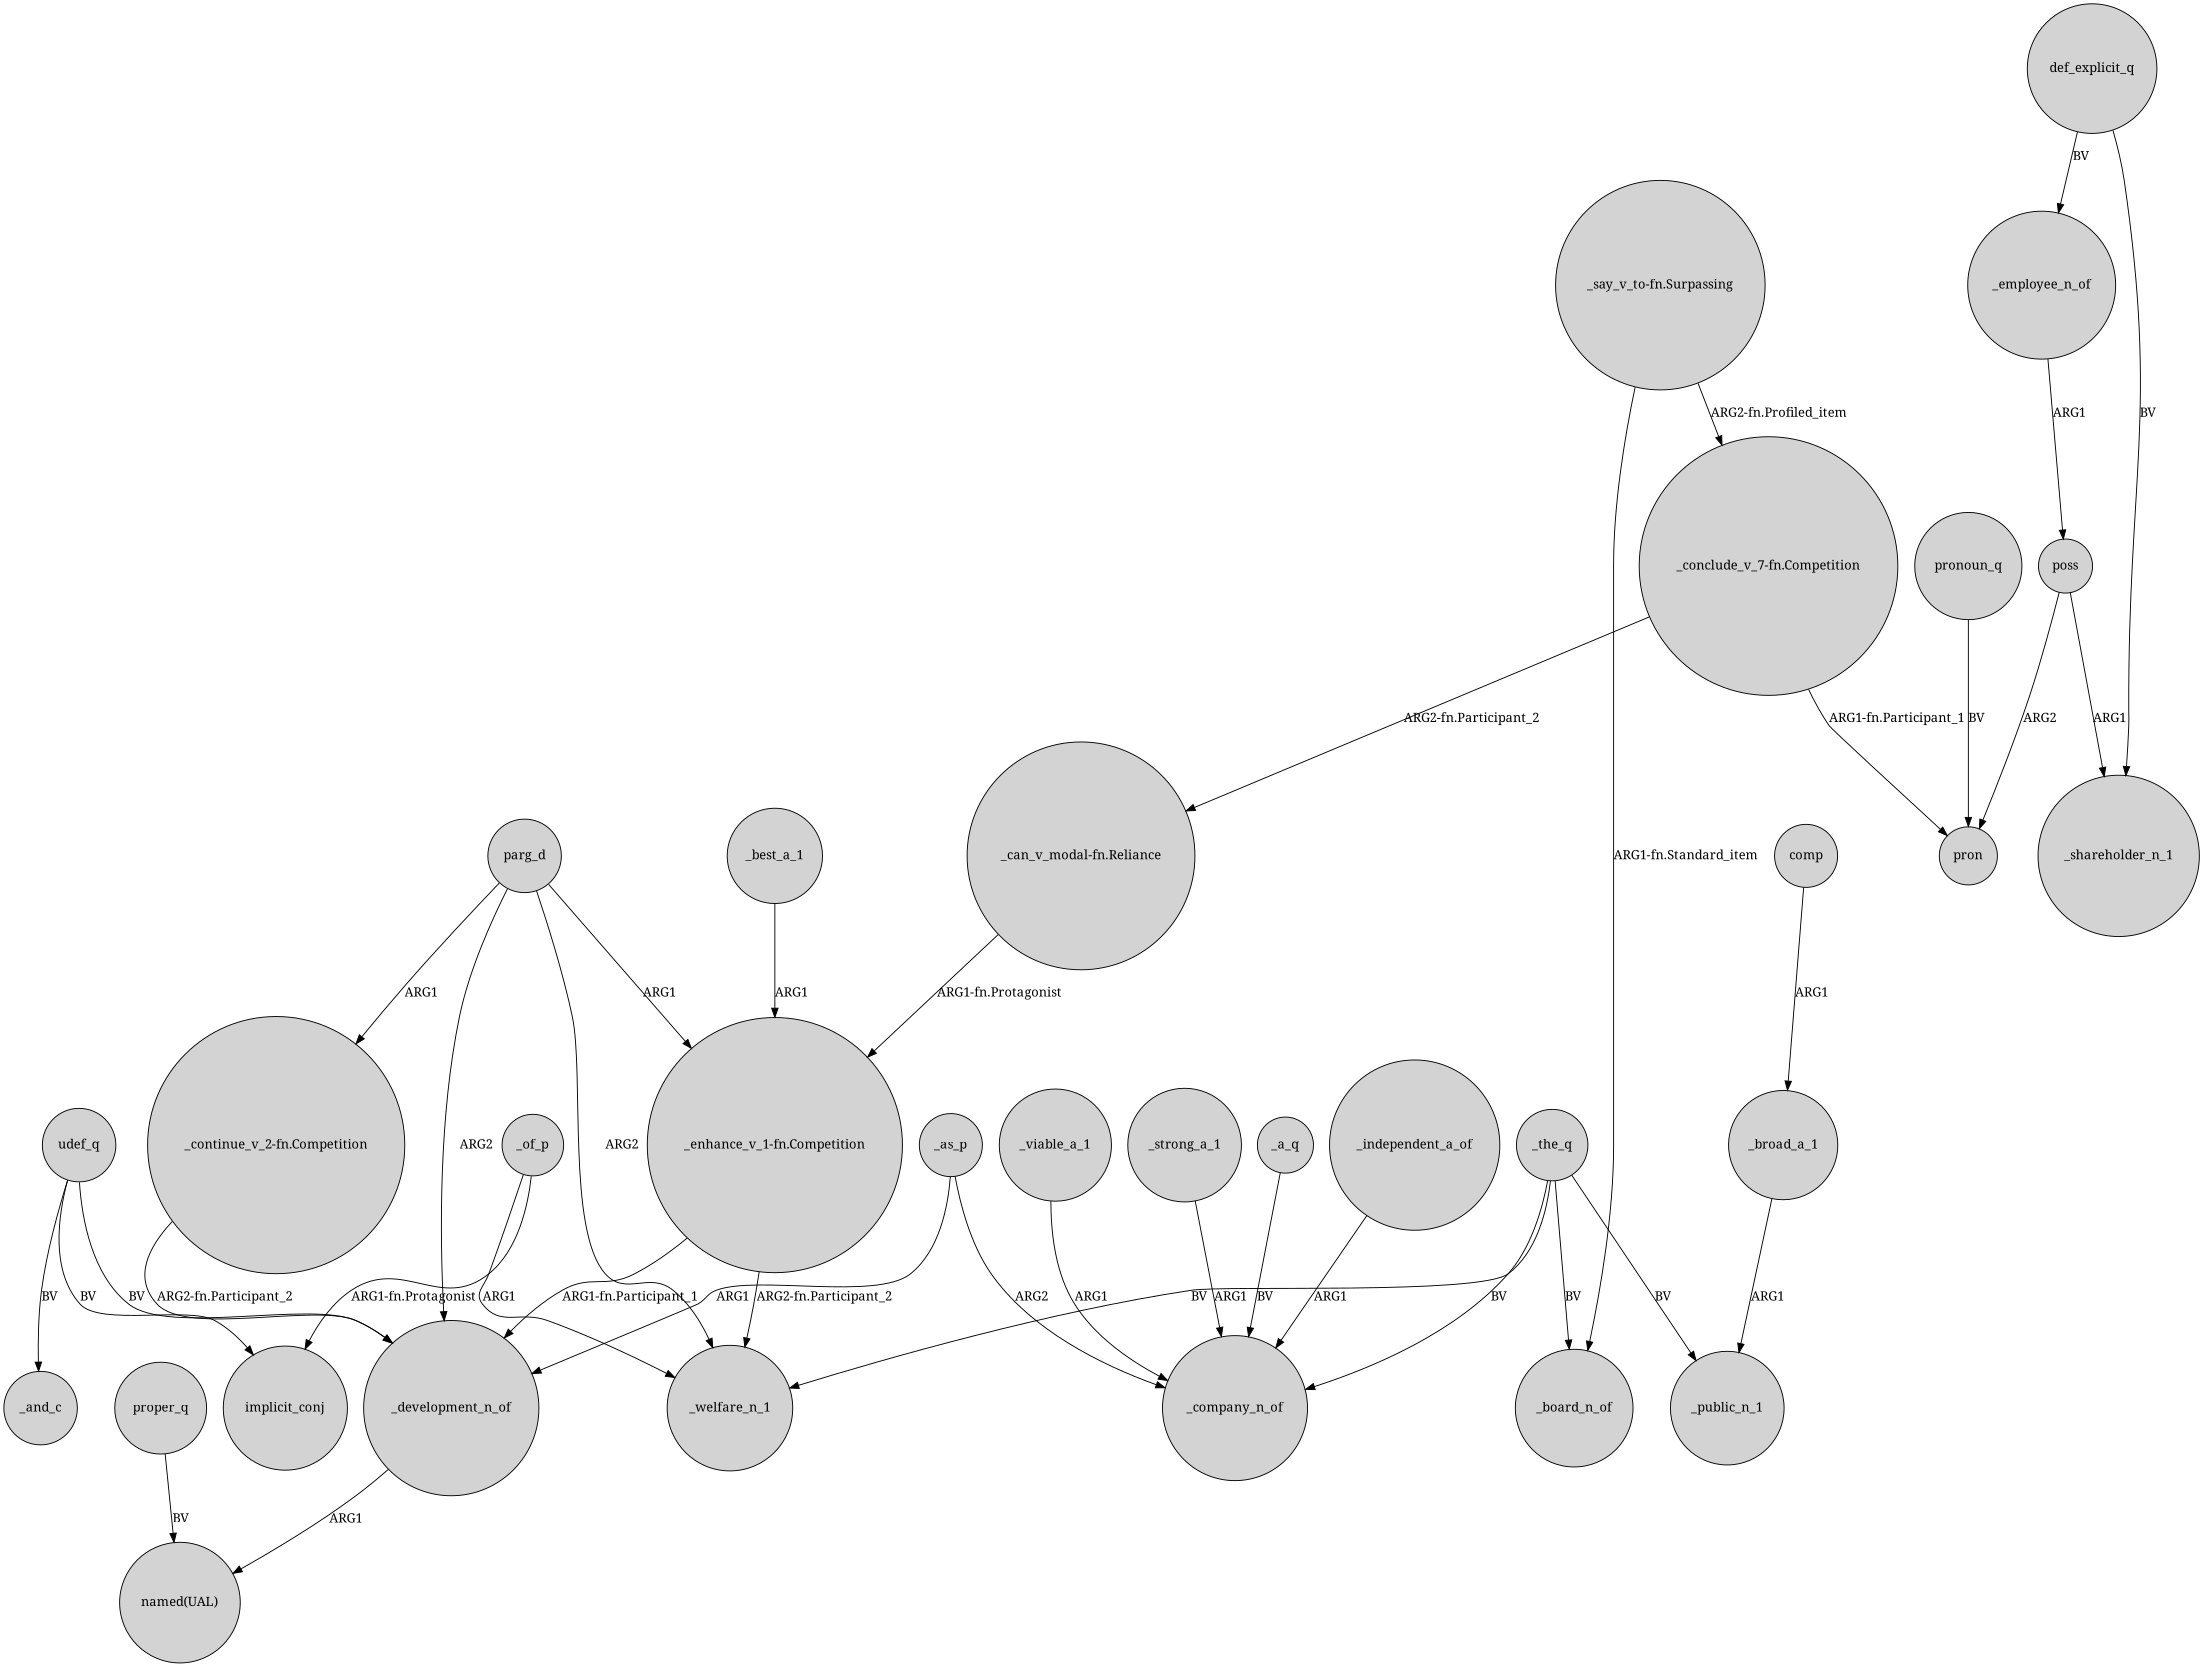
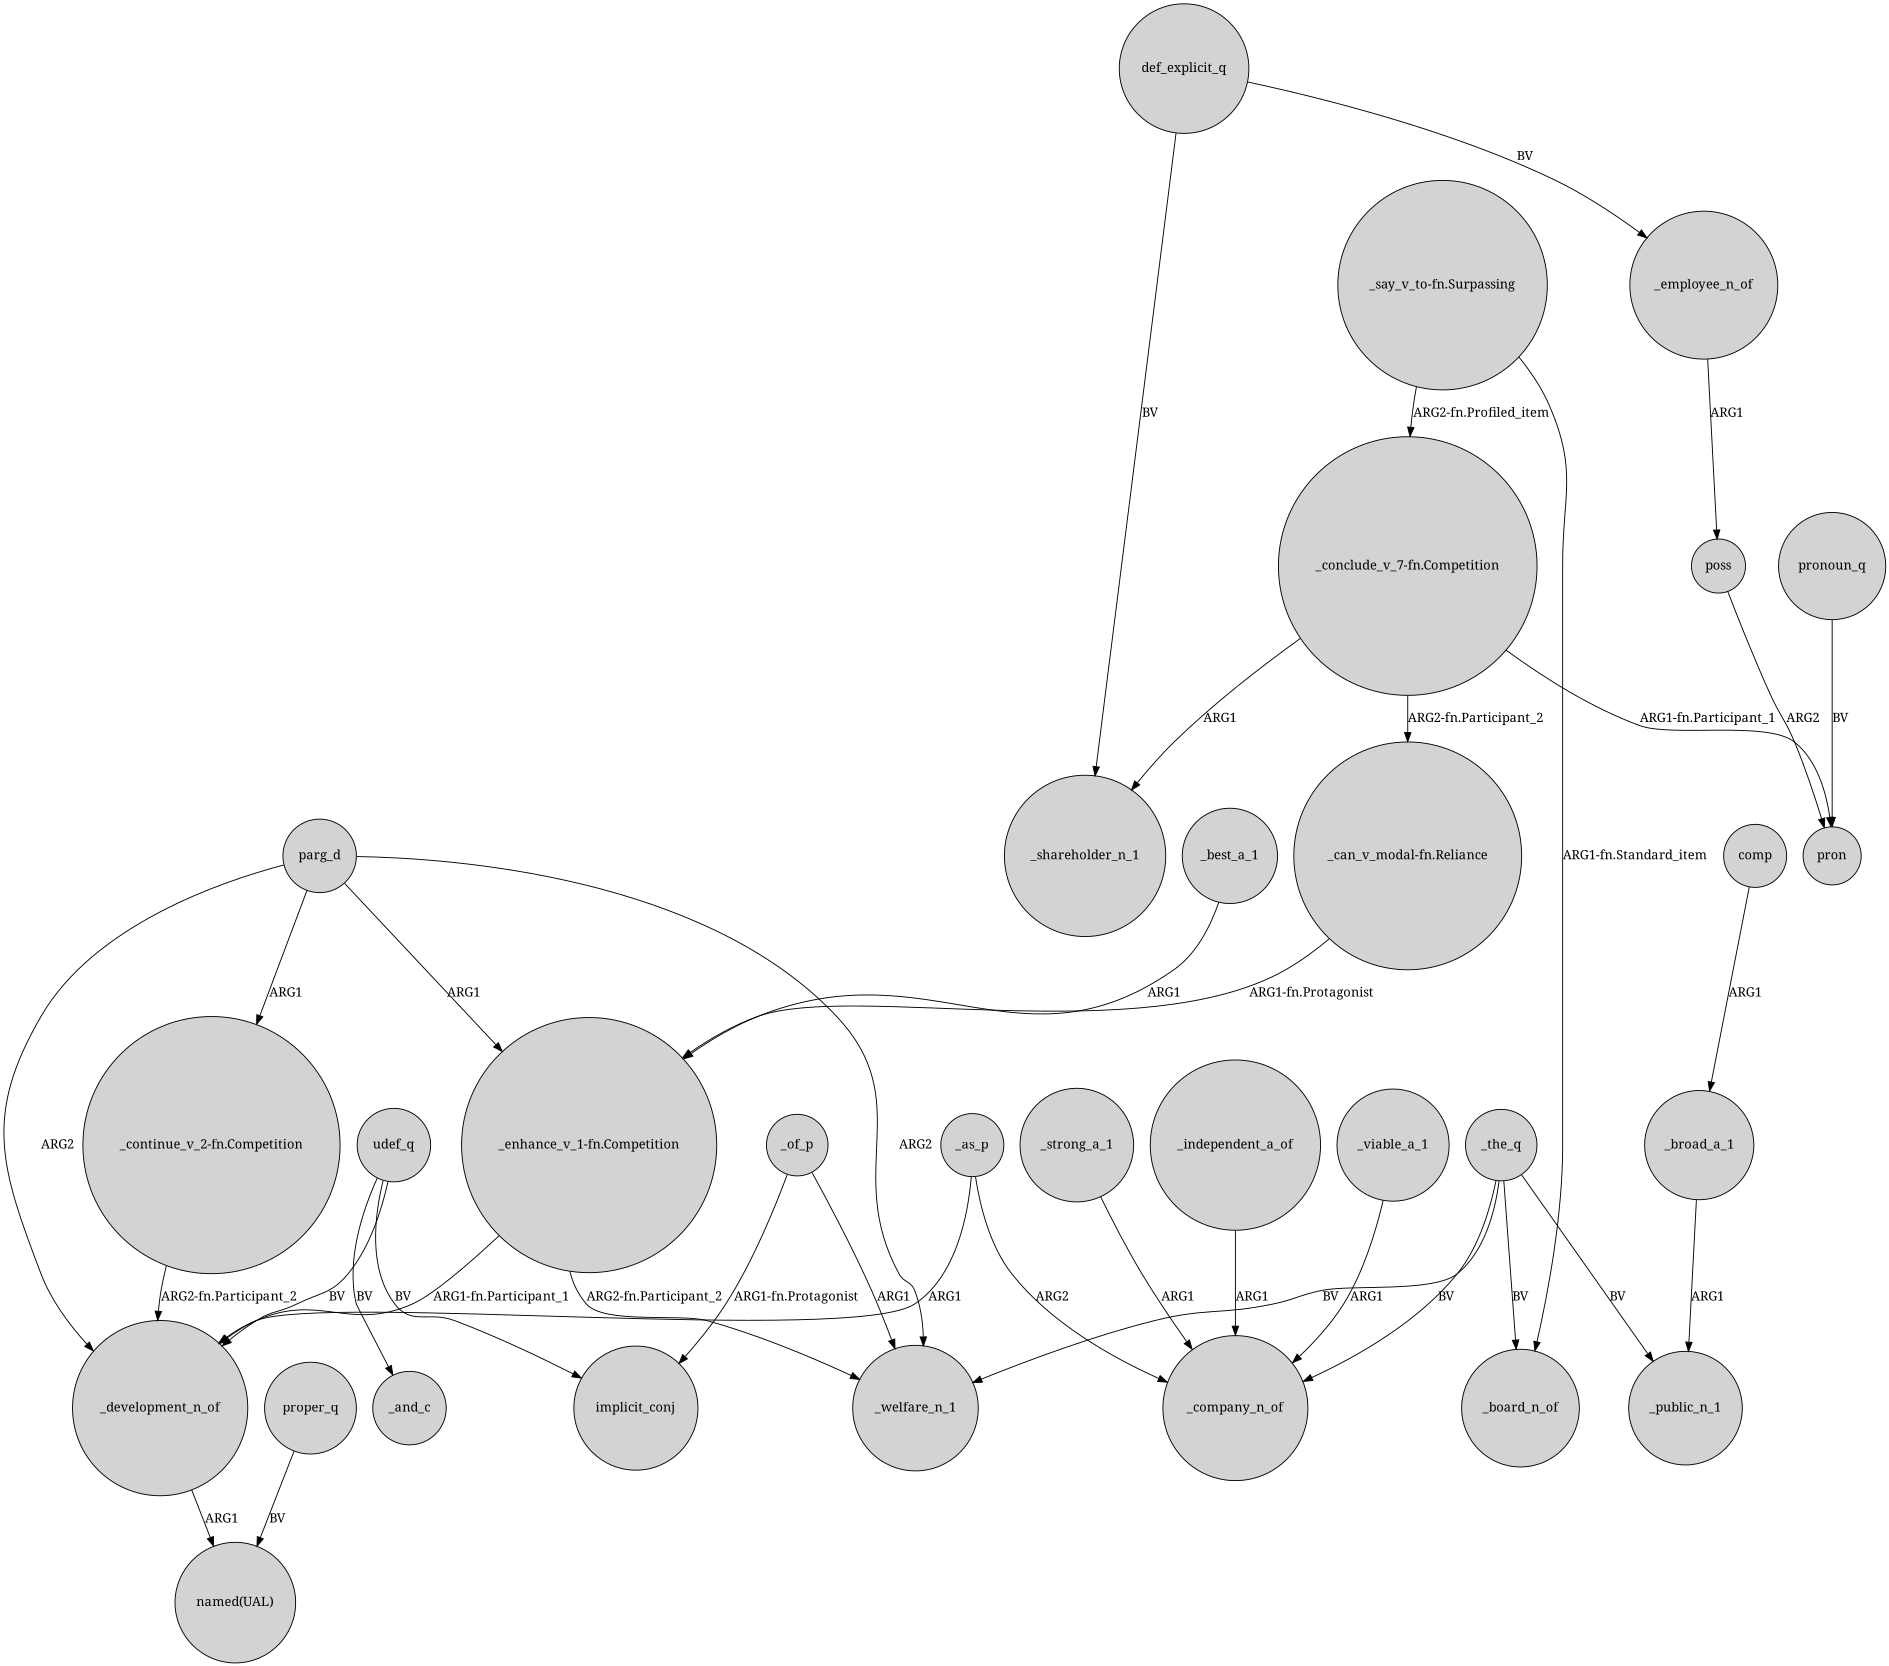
edge "poss" -> "_shareholder_n_1": now "_conclude_v_7-fn.Competition" -> "_shareholder_n_1"
node "_a_q": removed
